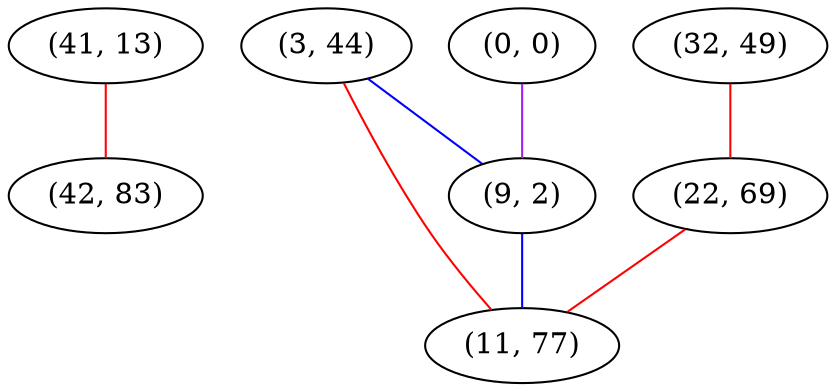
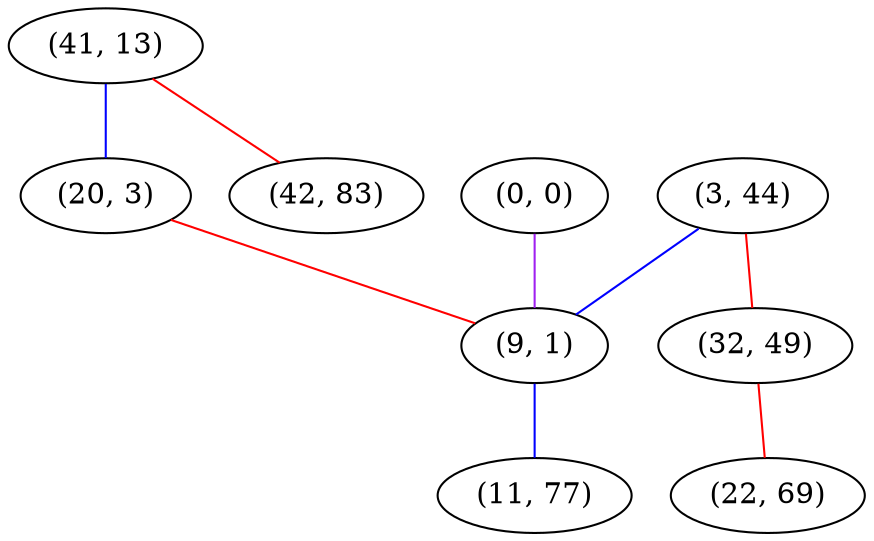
node "(20, 3)": added
node "(9, 2)": label "(9, 2)" -> "(9, 1)"
edge "(3, 44)" -- "(11, 77)": now "(3, 44)" -- "(32, 49)"
edge "(22, 69)" -- "(11, 77)": removed
